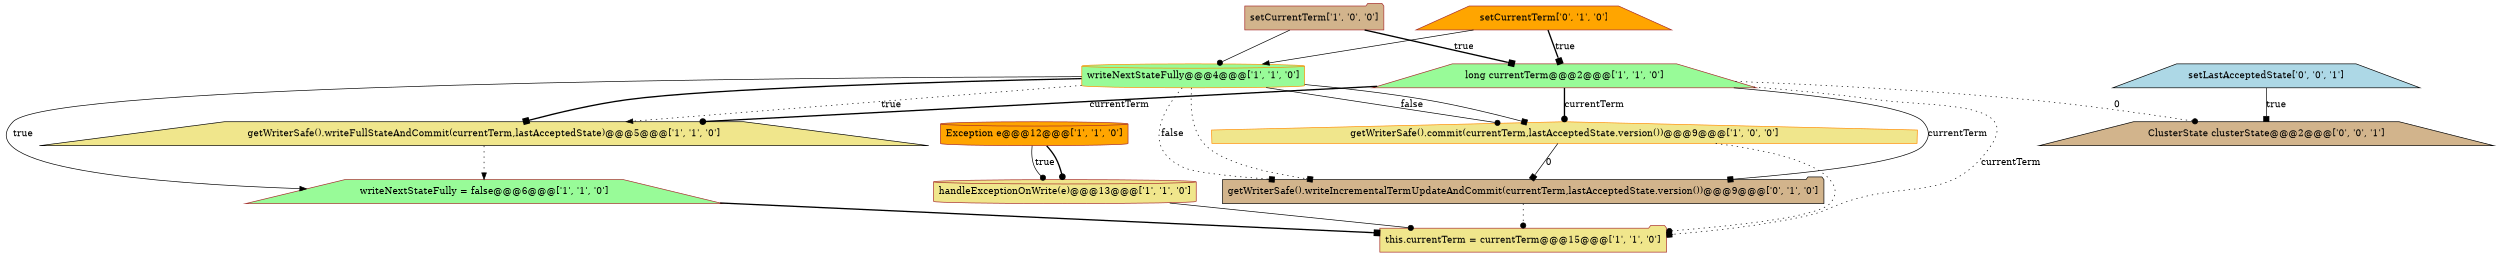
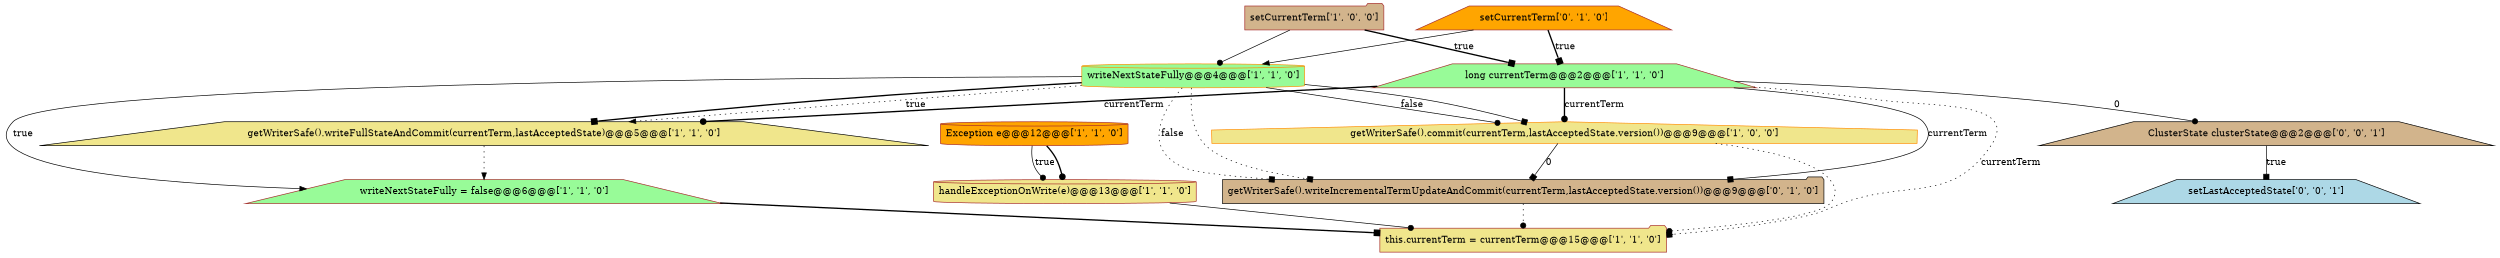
edge "long currentTerm@@@2@@@['1', '1', '0']" -> "ClusterState clusterState@@@2@@@['0', '0', '1']": style dotted -> solid
edge "setLastAcceptedState['0', '0', '1']" -> "ClusterState clusterState@@@2@@@['0', '0', '1']": reversed
